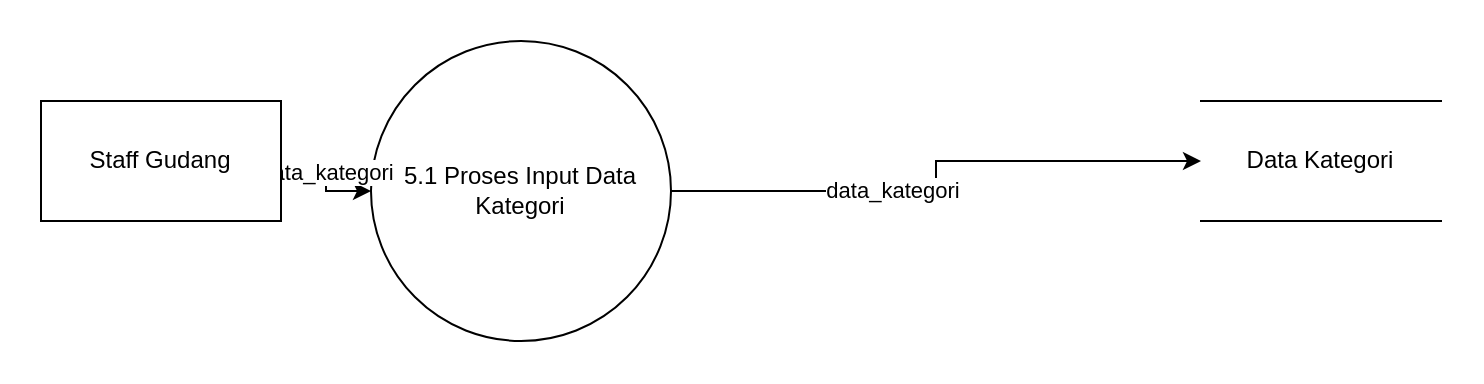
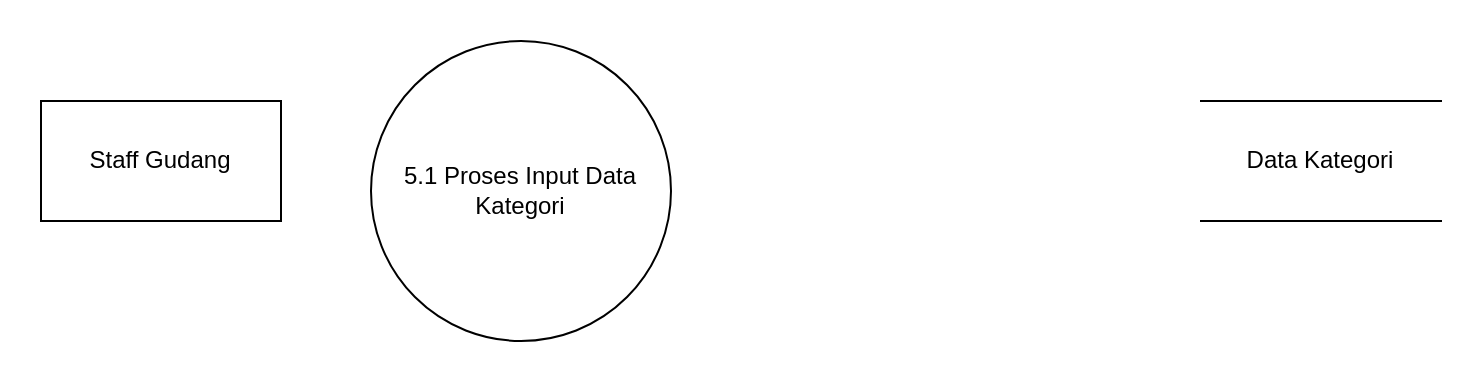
edge "5.1 Proses Input Data Kategori" -> "Data Kategori": removed, label "data_kategori"
edge "Staff Gudang" -> "5.1 Proses Input Data Kategori": removed, label "data_kategori"
